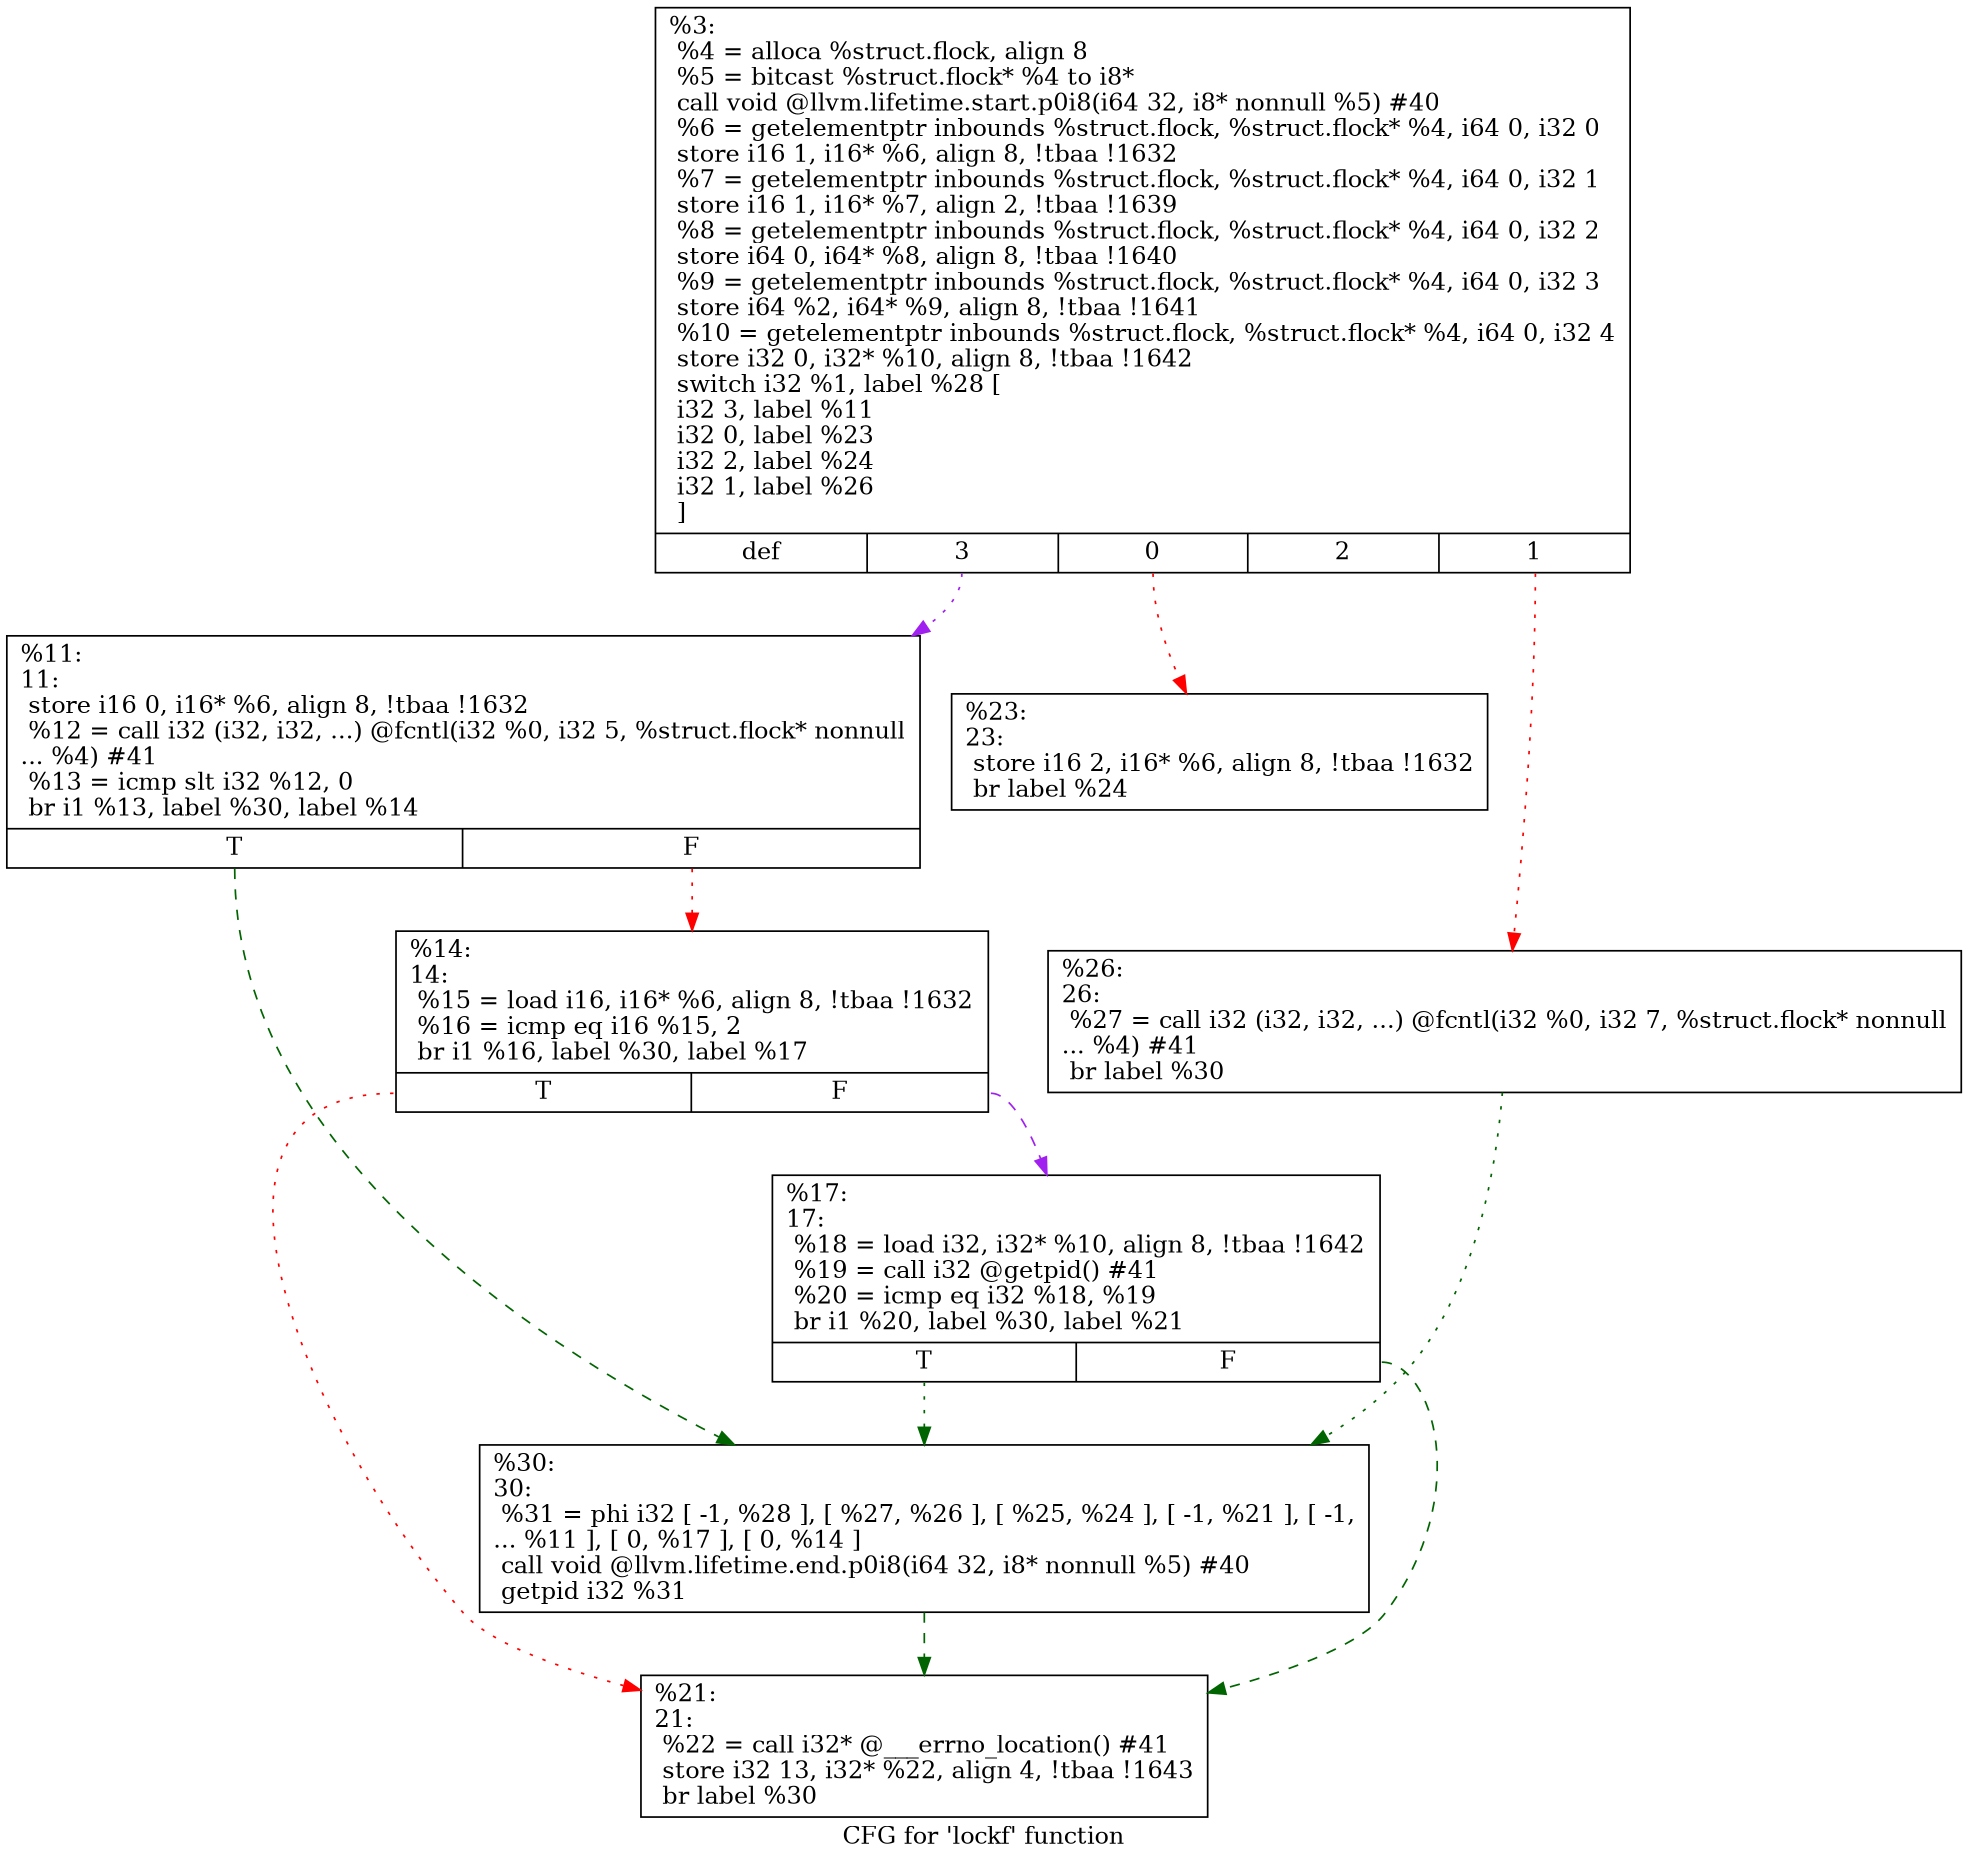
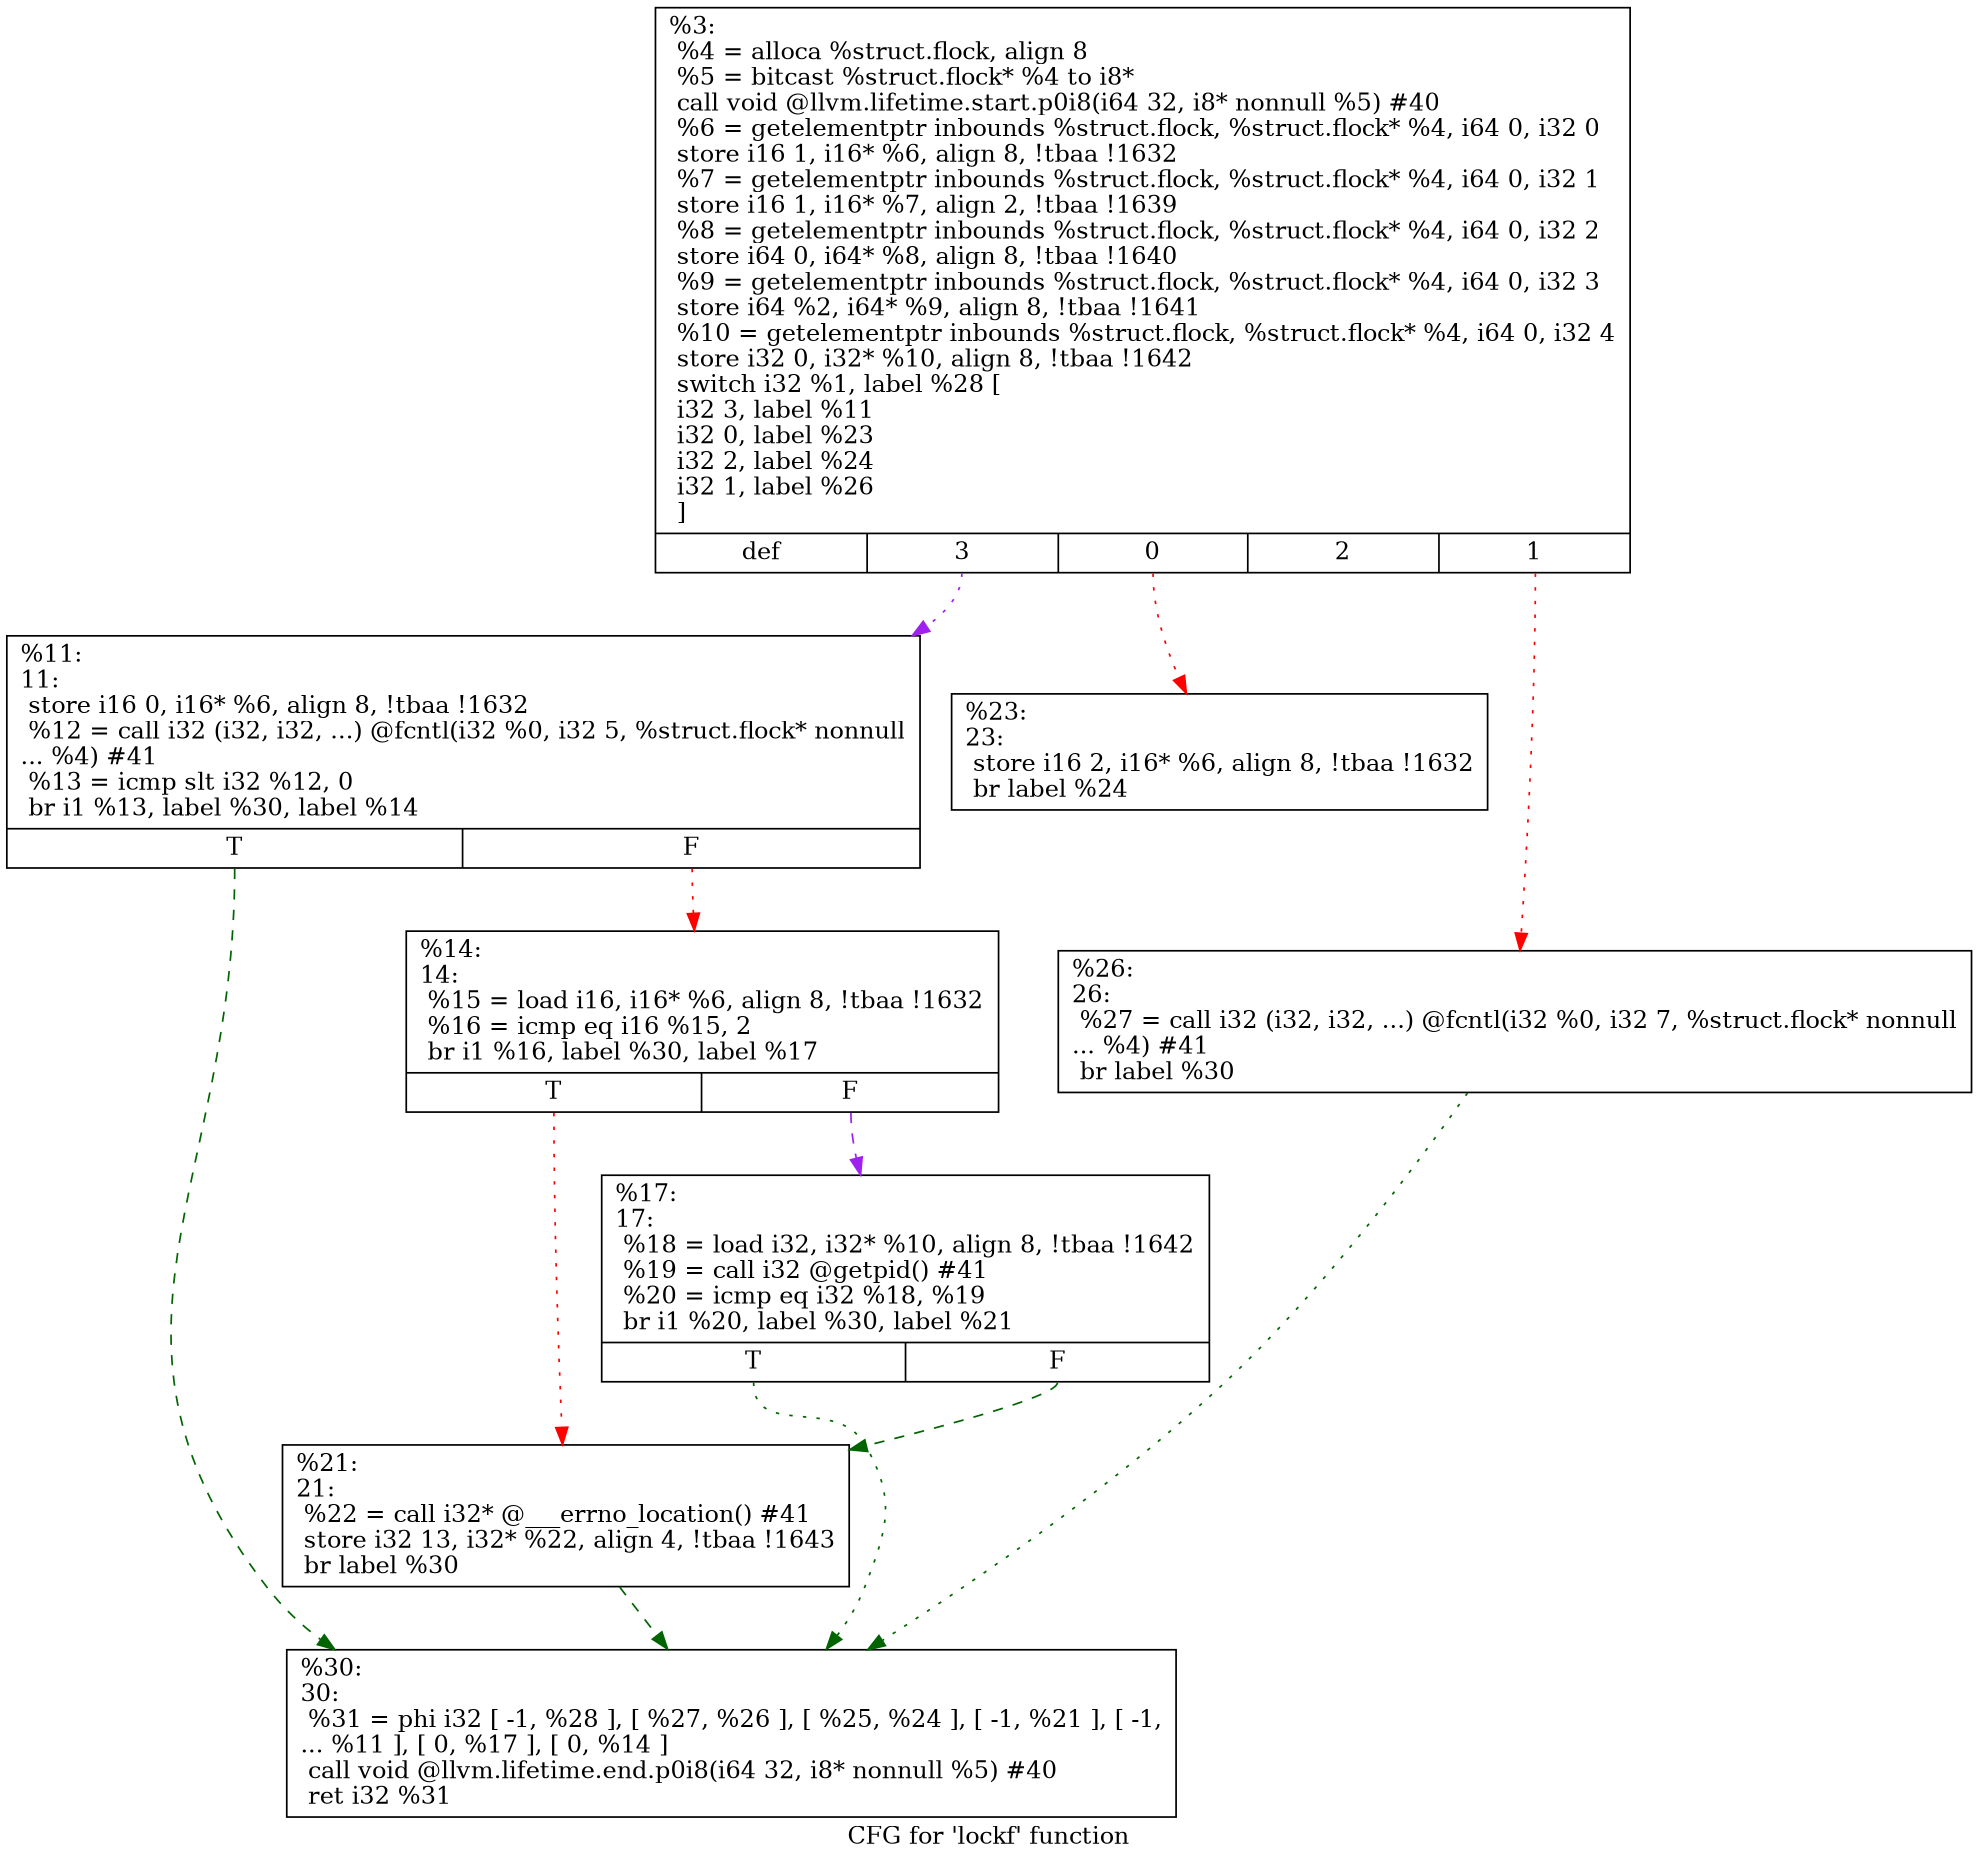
node "%30:": text "getpid i32 %31" -> "ret i32 %31"
edge "%30:" -> "%21:": reversed
